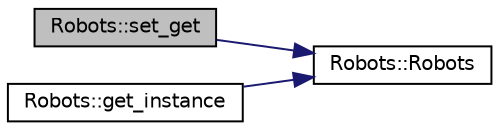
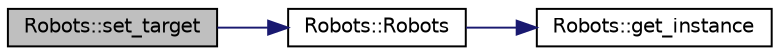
node "Robots::set_get": label "Robots::set_get" -> "Robots::set_target"
edge "Robots::get_instance" -> "Robots::Robots": reversed
